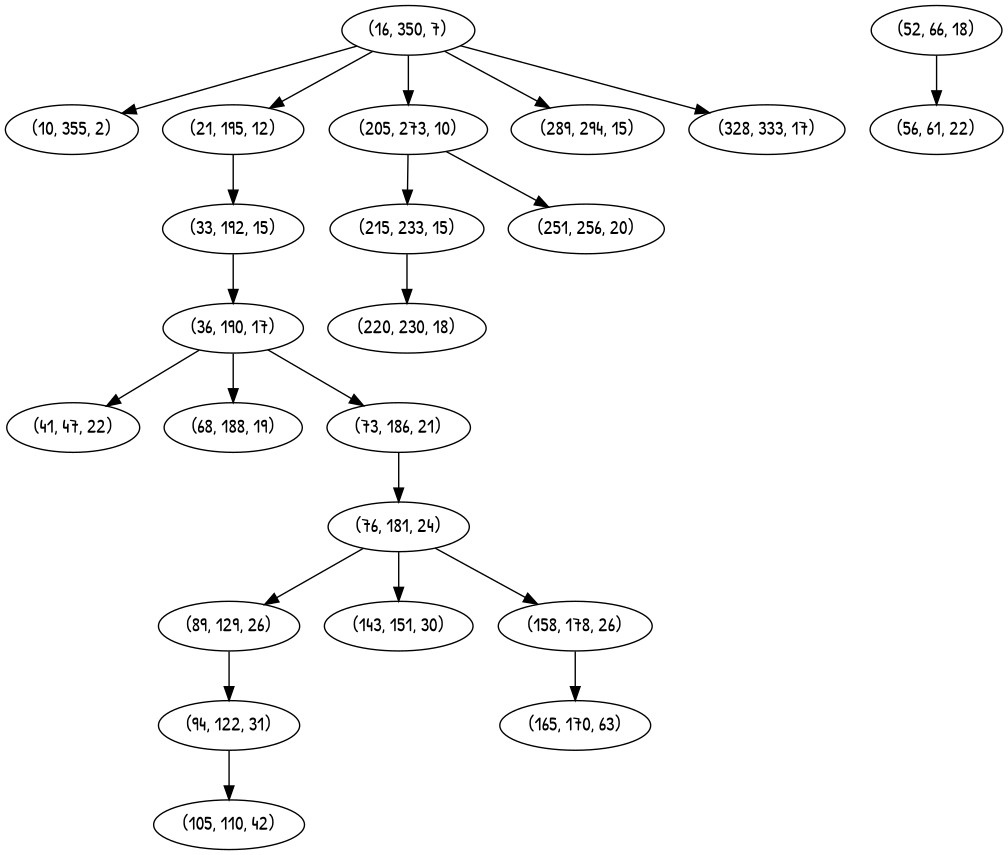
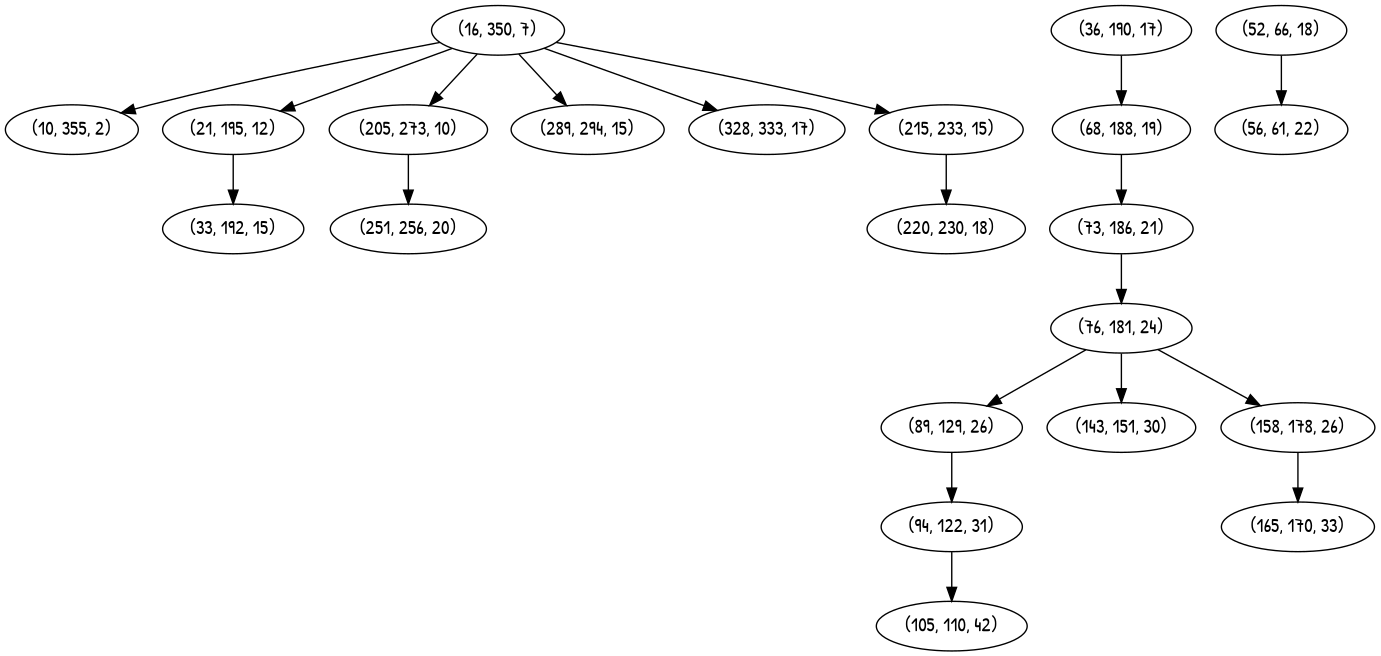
edge "(205, 273, 10)" -> "(215, 233, 15)": now "(16, 350, 7)" -> "(215, 233, 15)"
edge "(33, 192, 15)" -> "(36, 190, 17)": removed
edge "(36, 190, 17)" -> "(73, 186, 21)": now "(68, 188, 19)" -> "(73, 186, 21)"
node "(41, 47, 22)": removed
node "(165, 170, 63)": label "(165, 170, 63)" -> "(165, 170, 33)"
